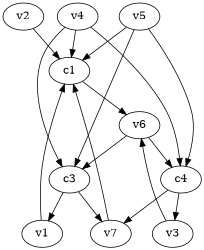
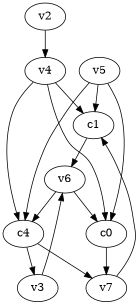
edge "v2" -> "c1": now "v2" -> "v4"
node "c3": label "c3" -> "c0"
node "v1": removed
